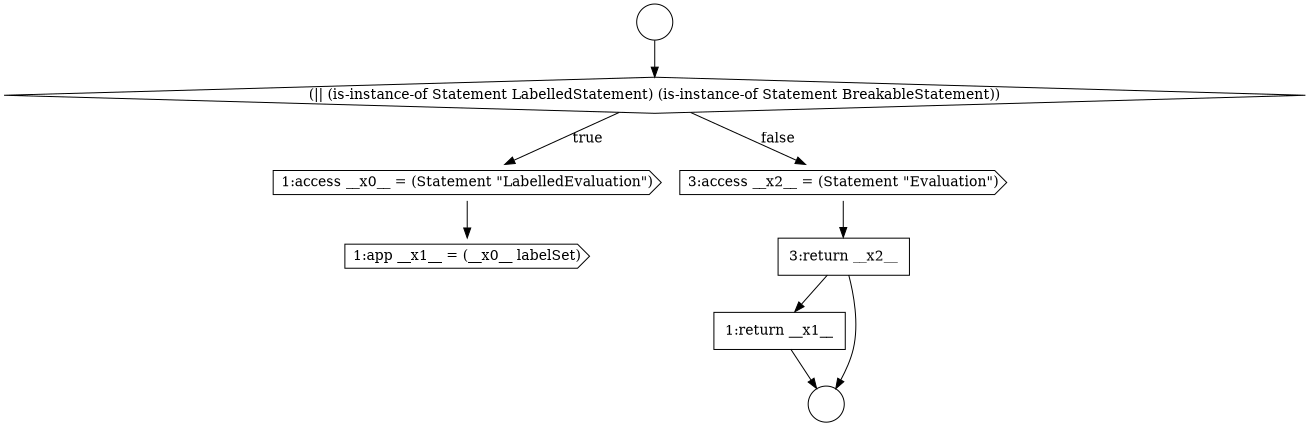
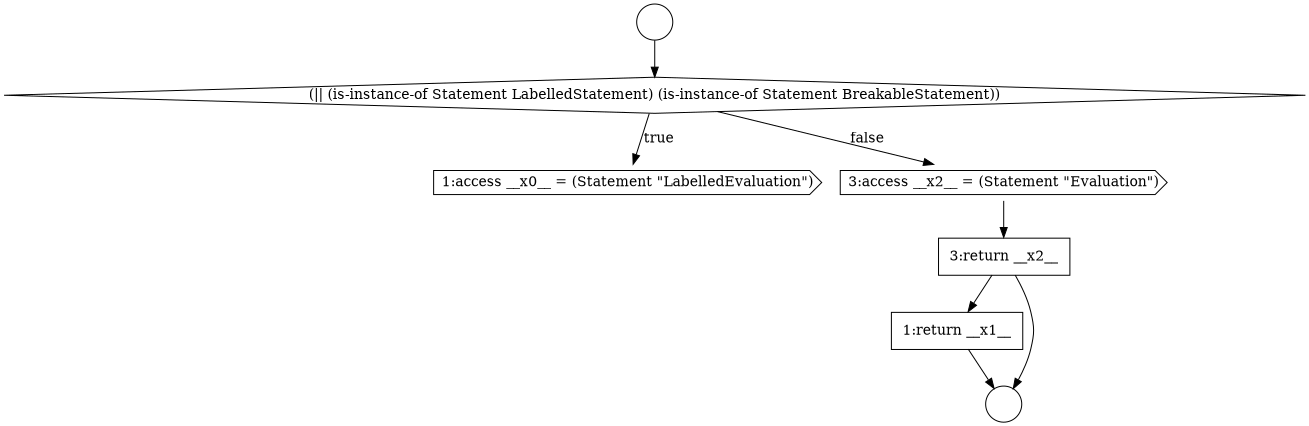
node "1:app __x1__ = (__x0__ labelSet)": removed
